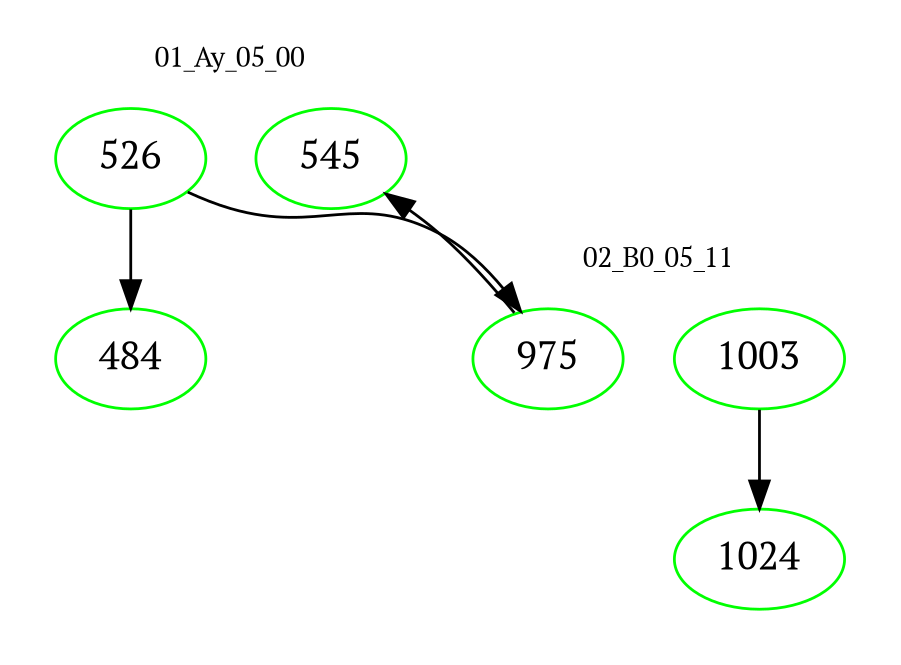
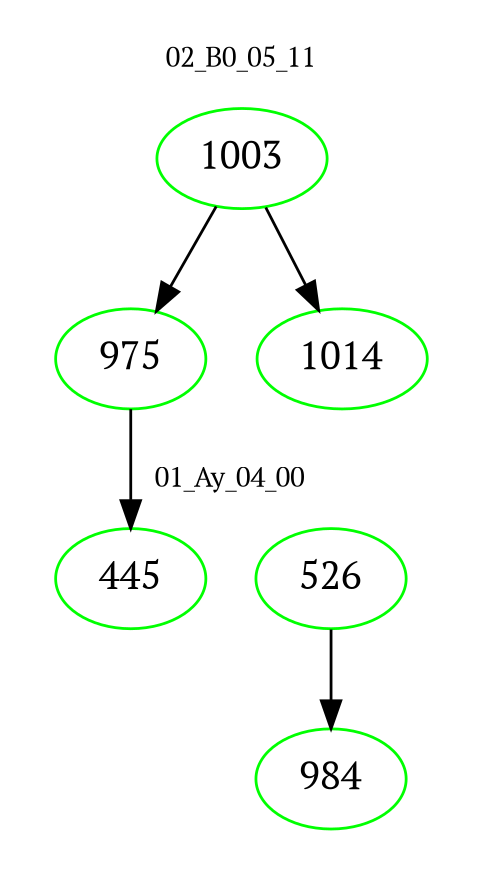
cluster "01_Ay_05_00": label "01_Ay_05_00" -> "01_Ay_04_00"
node "545": label "545" -> "445"
edge "526" -> "975": now "1003" -> "975"
node "484": label "484" -> "984"
node "1024": label "1024" -> "1014"
